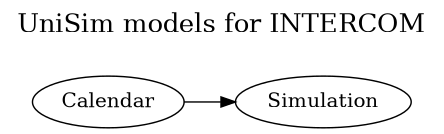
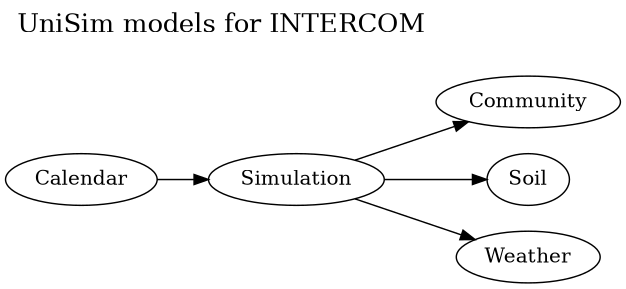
node "Community": added
node "Soil": added
node "Weather": added
